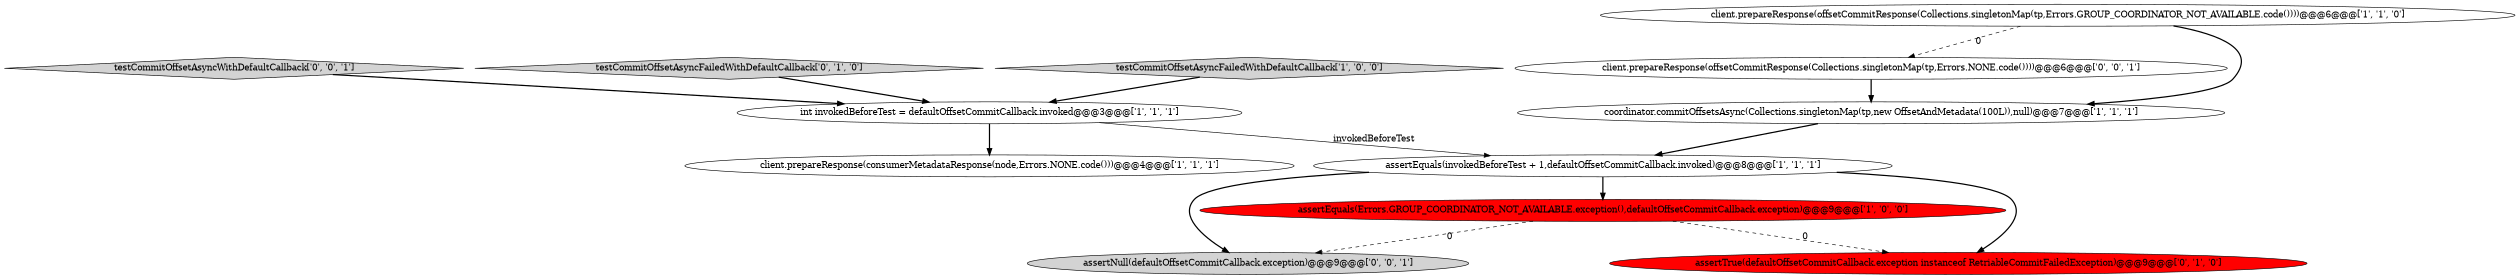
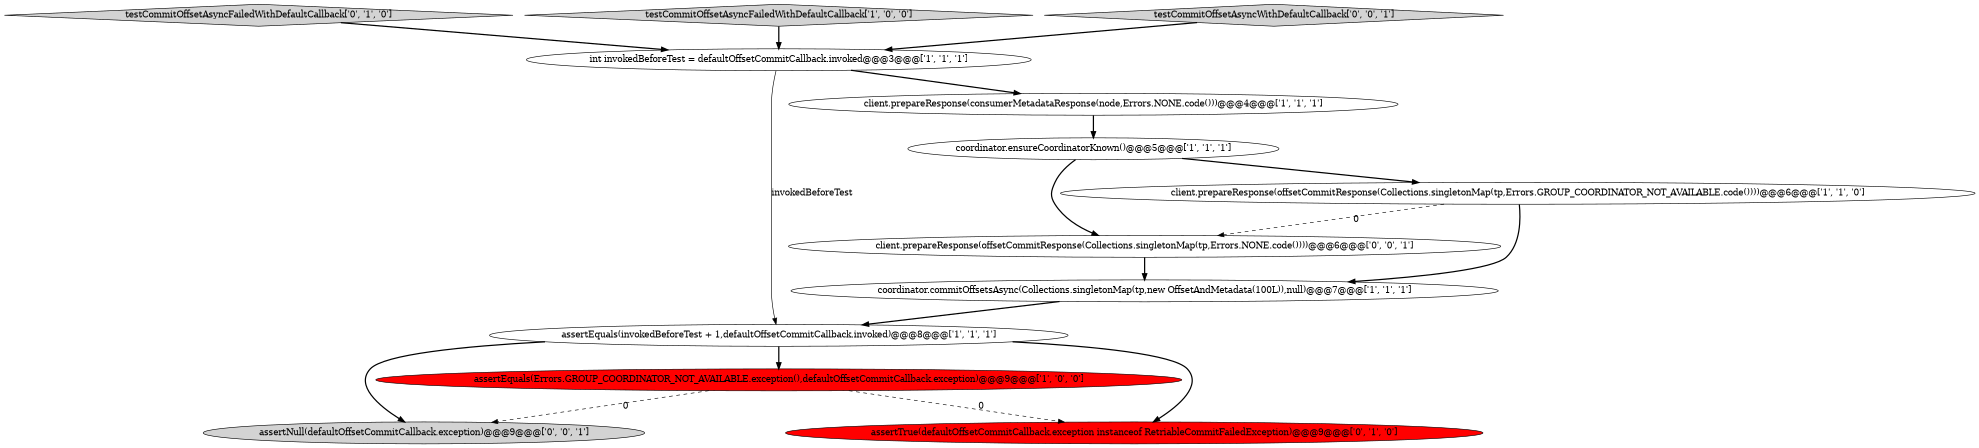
node "coordinator.ensureCoordinatorKnown()@@@5@@@['1', '1', '1']": added
